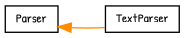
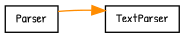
edge "TextParser" -> "Parser": reversed
